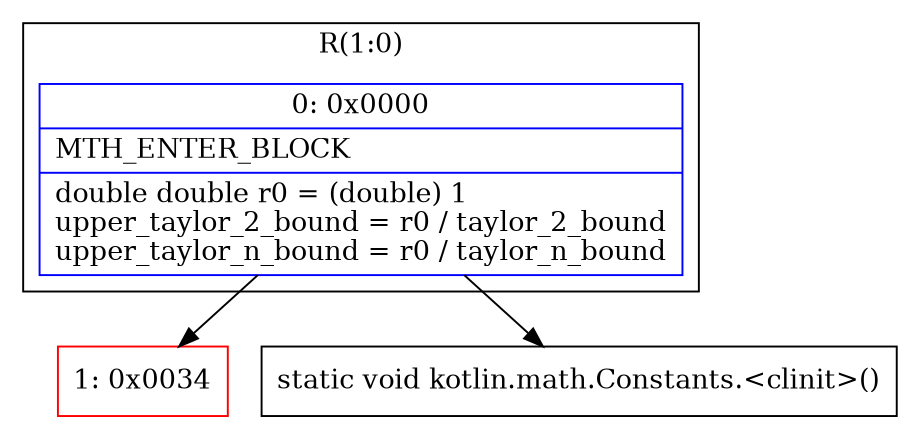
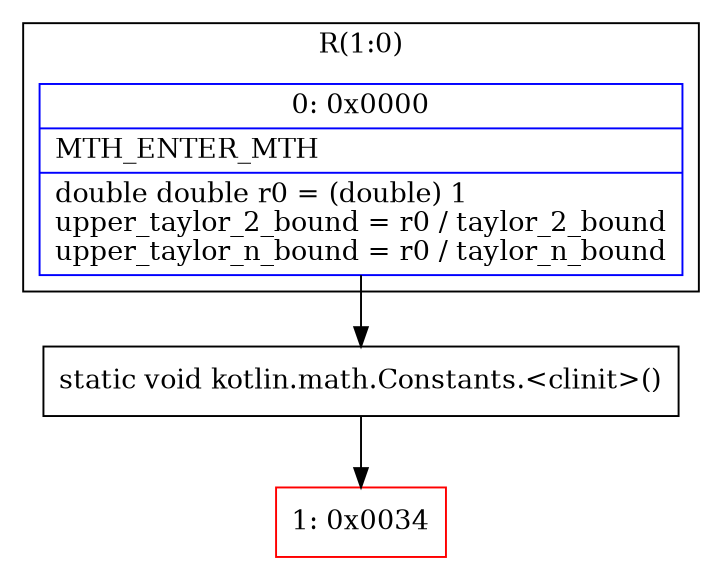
node "0: 0x0000": text "MTH_ENTER_BLOCK" -> "MTH_ENTER_MTH"
edge "0: 0x0000" -> "1: 0x0034": now "static void kotlin.math.Constants.<clinit>()" -> "1: 0x0034"
